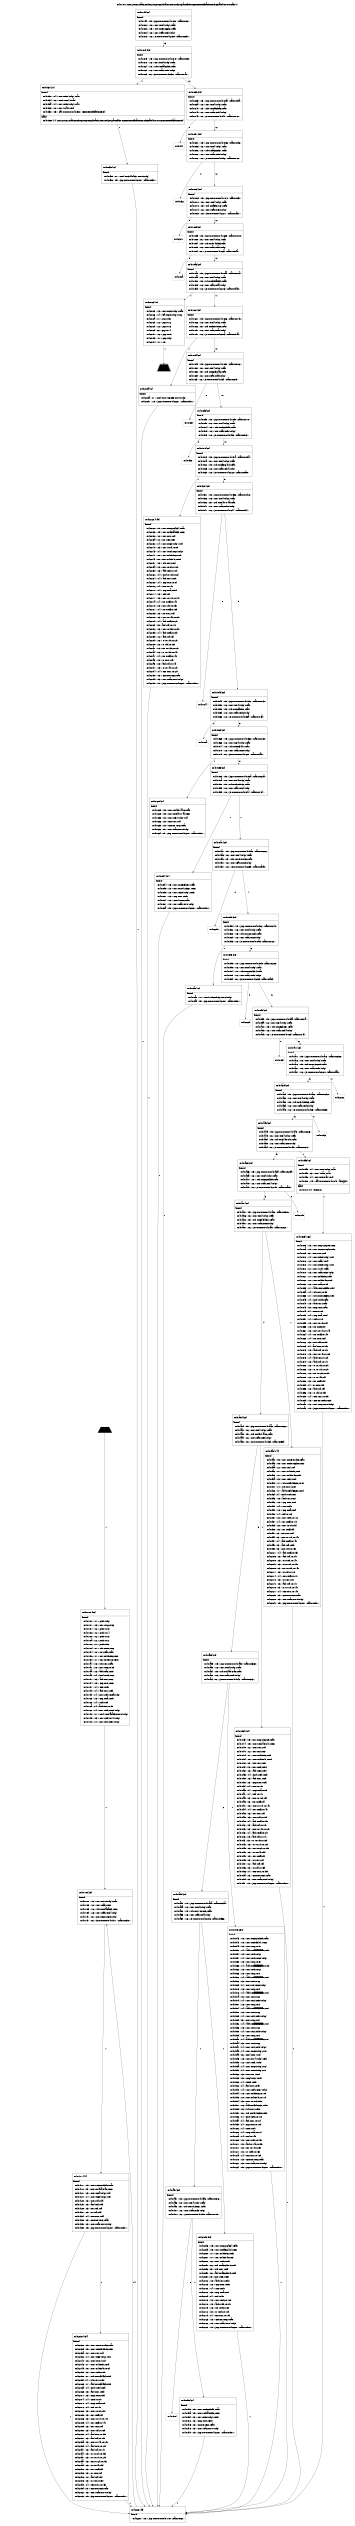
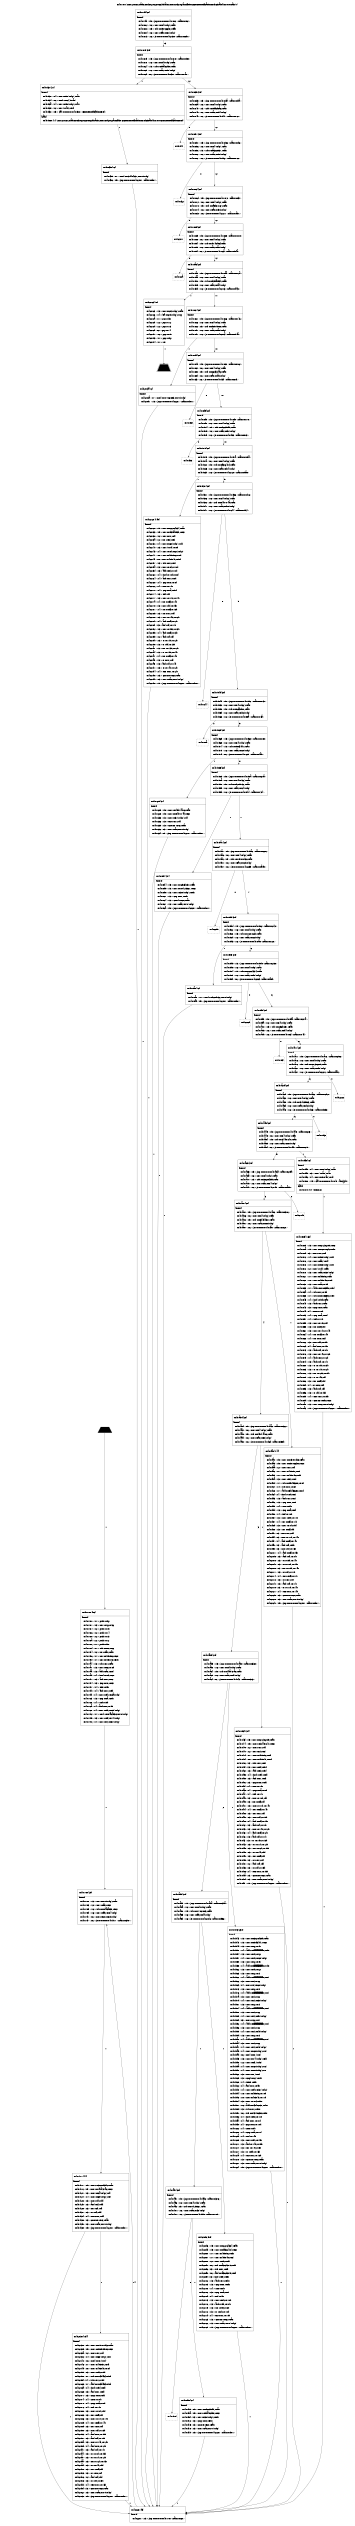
edge "0x401c29 [27]" -> "0x402281 [5]": added, label "1"
